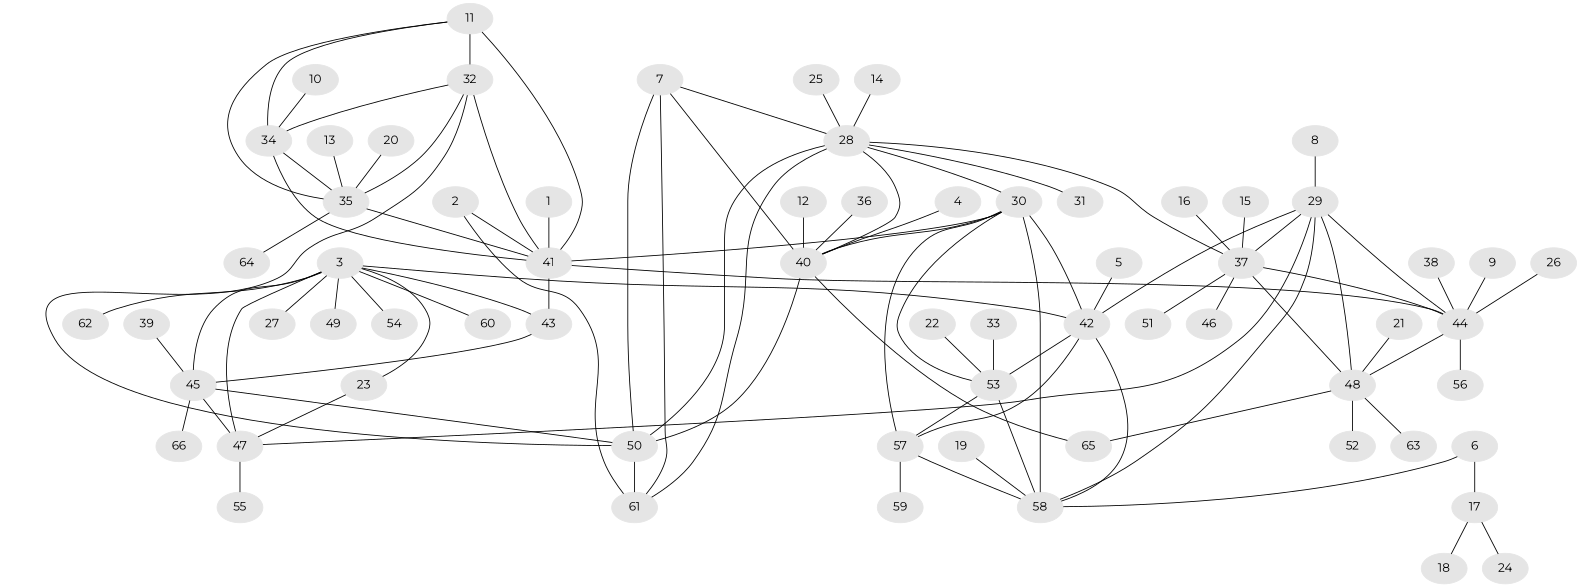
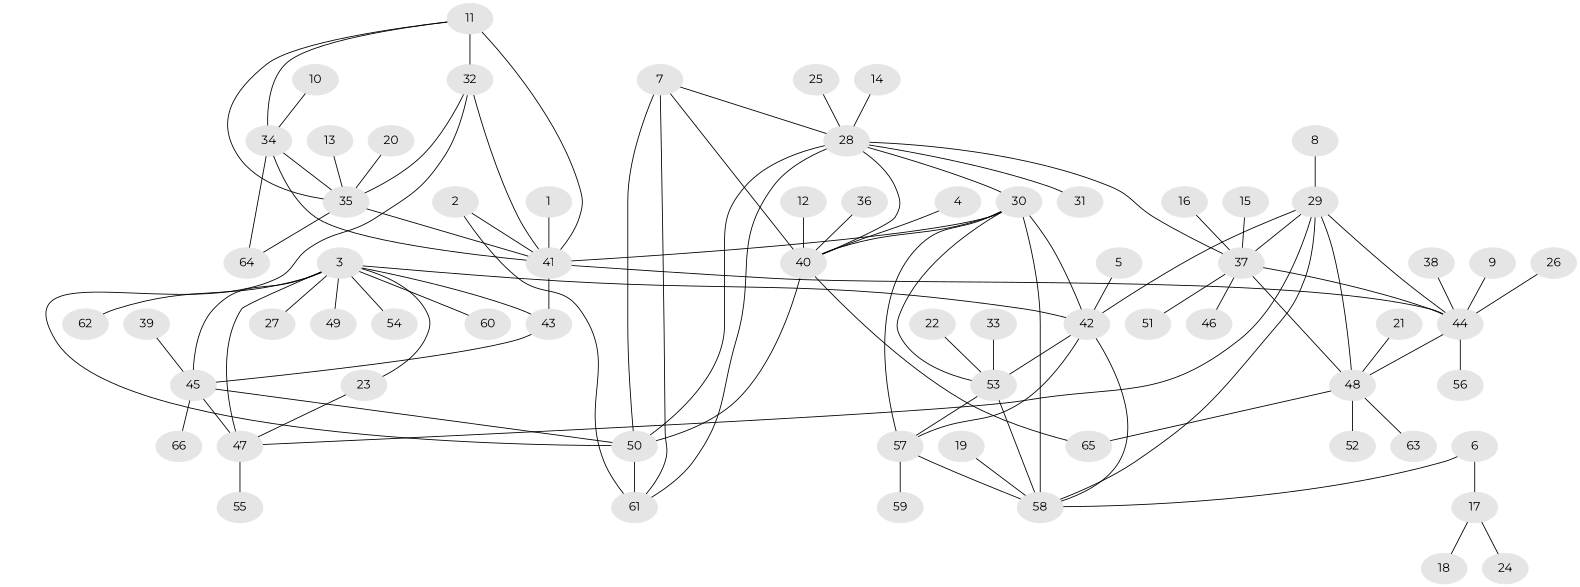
edge "32" -- "34": now "64" -- "34"
